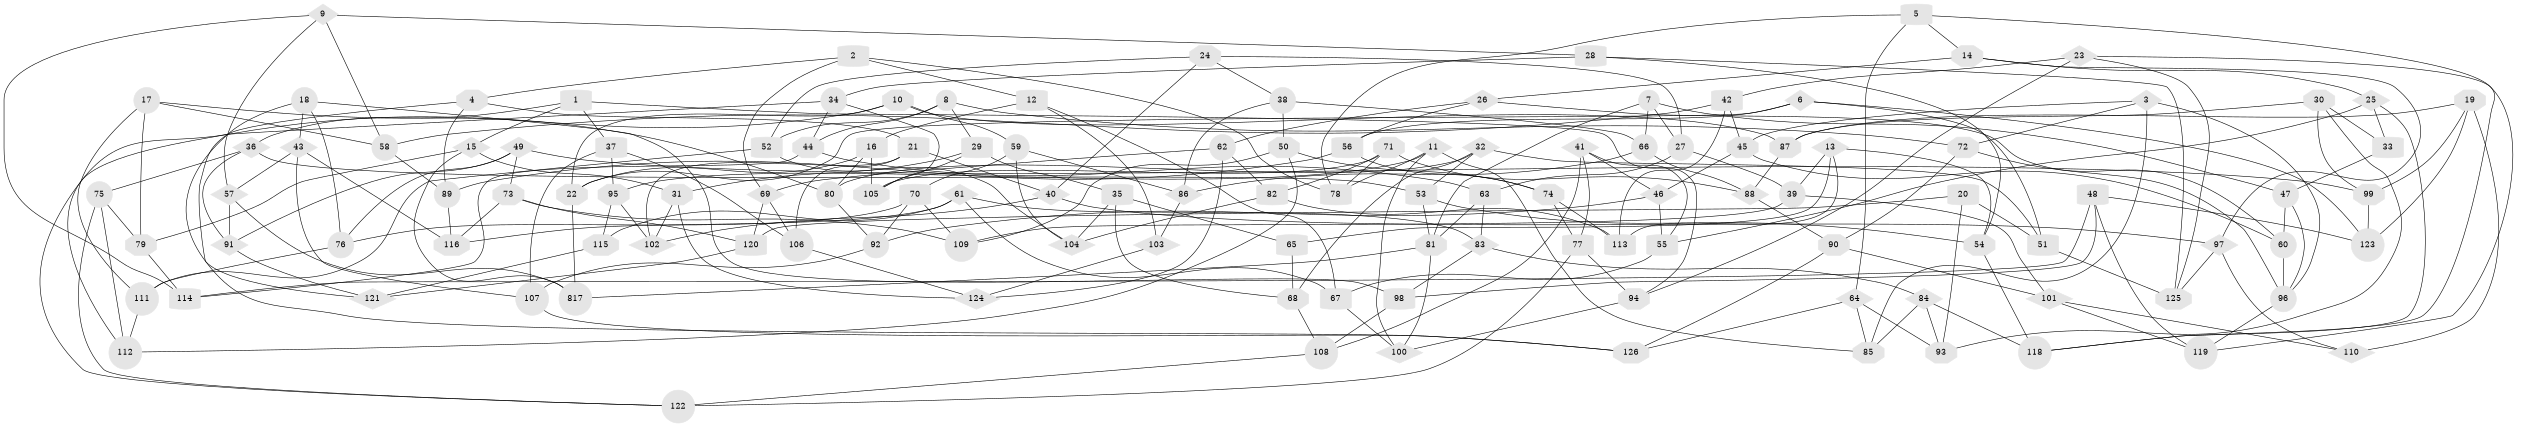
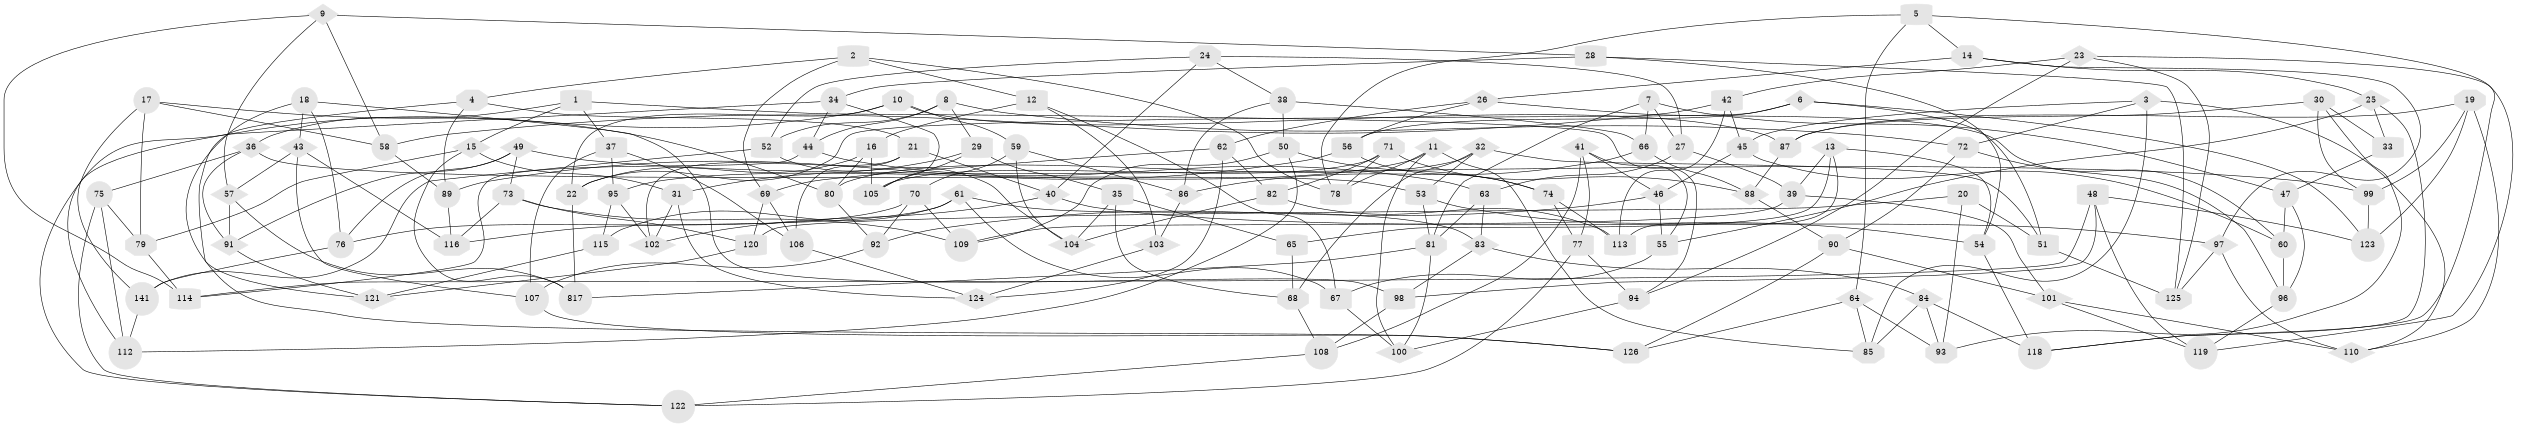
edge "3" -- "96": now "3" -- "110"
node "111": label "111" -> "141"
